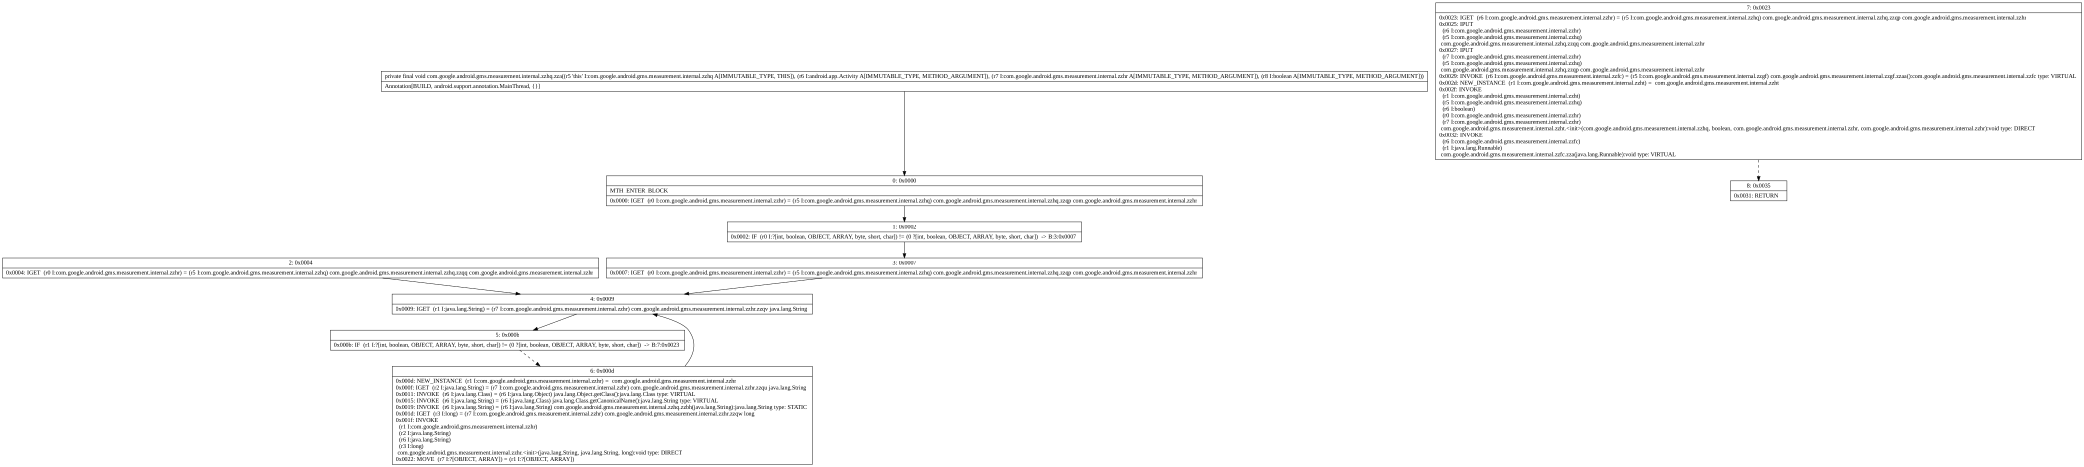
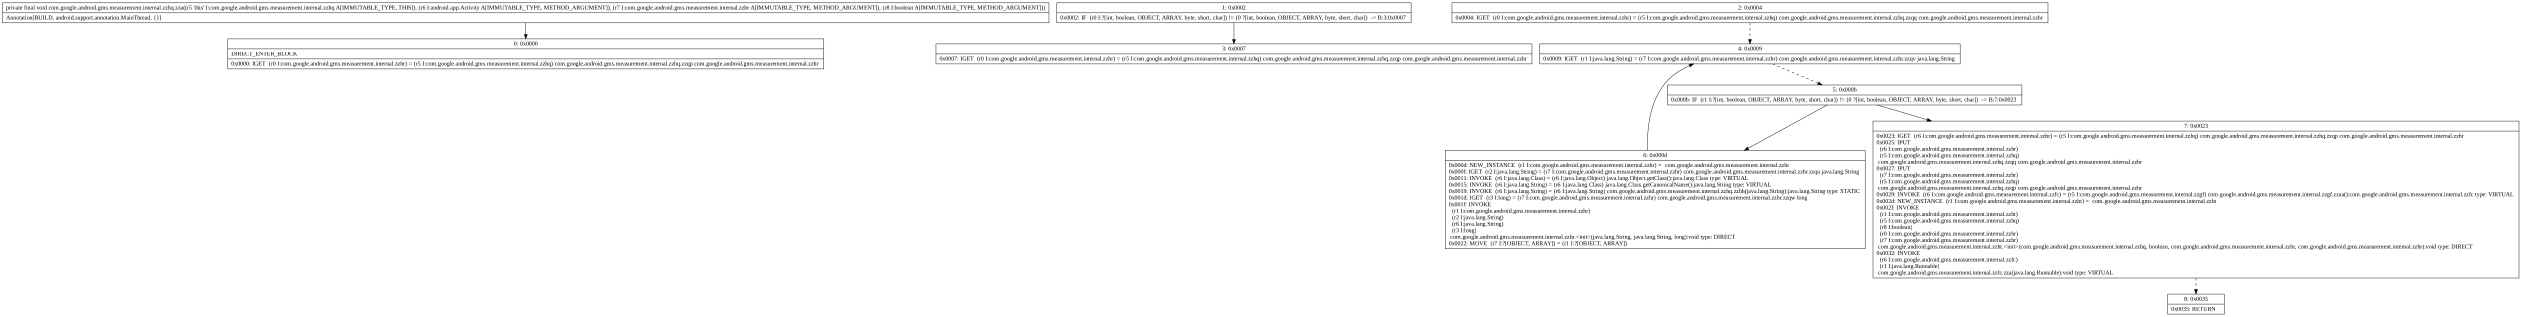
node "7: 0x0023": text "(r6 I:boolean)" -> "(r8 I:boolean)"
edge "5: 0x000b" -> "7: 0x0023": added
node "0: 0x0000": text "MTH_ENTER_BLOCK" -> "DIRECT_ENTER_BLOCK"
node "8: 0x0035": text "0x0031: RETURN" -> "0x0035: RETURN"
edge "0: 0x0000" -> "1: 0x0002": removed
edge "2: 0x0004" -> "4: 0x0009": style solid -> dashed
edge "3: 0x0007" -> "4: 0x0009": removed
edge "4: 0x0009" -> "5: 0x000b": style solid -> dashed
edge "5: 0x000b" -> "6: 0x000d": style dashed -> solid
